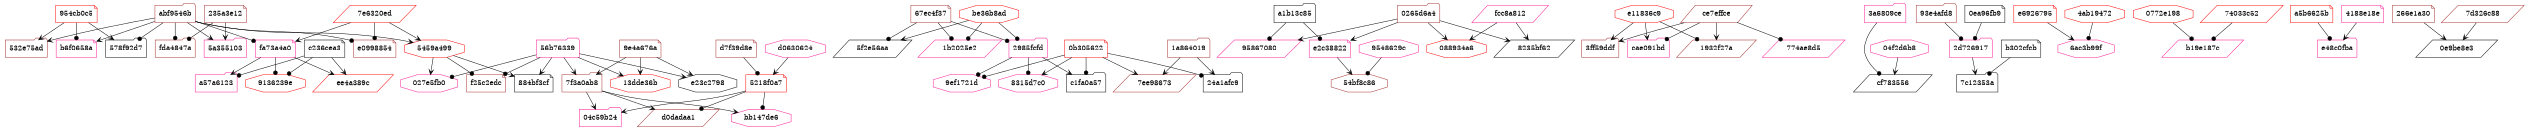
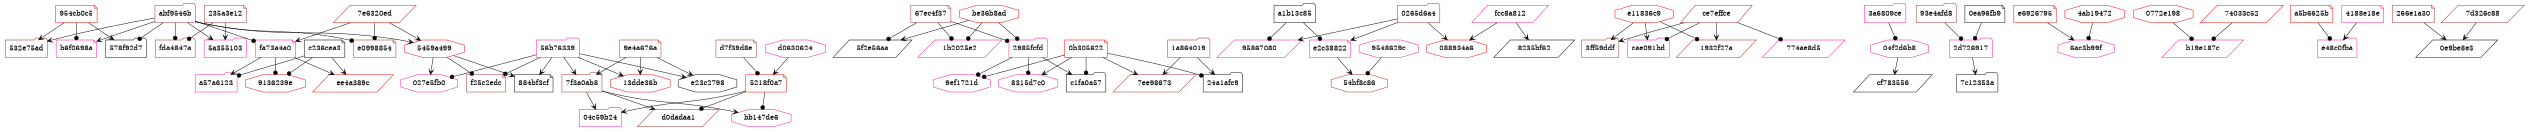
edge "0265d6a4" -> "8235bf62": removed
edge "3a6809ce" -> "cf783556": now "3a6809ce" -> "04f2d6b8"
node "b6f0658a": label "b6f0658a" -> "b6f0698a"
node "b302cfcb": removed
